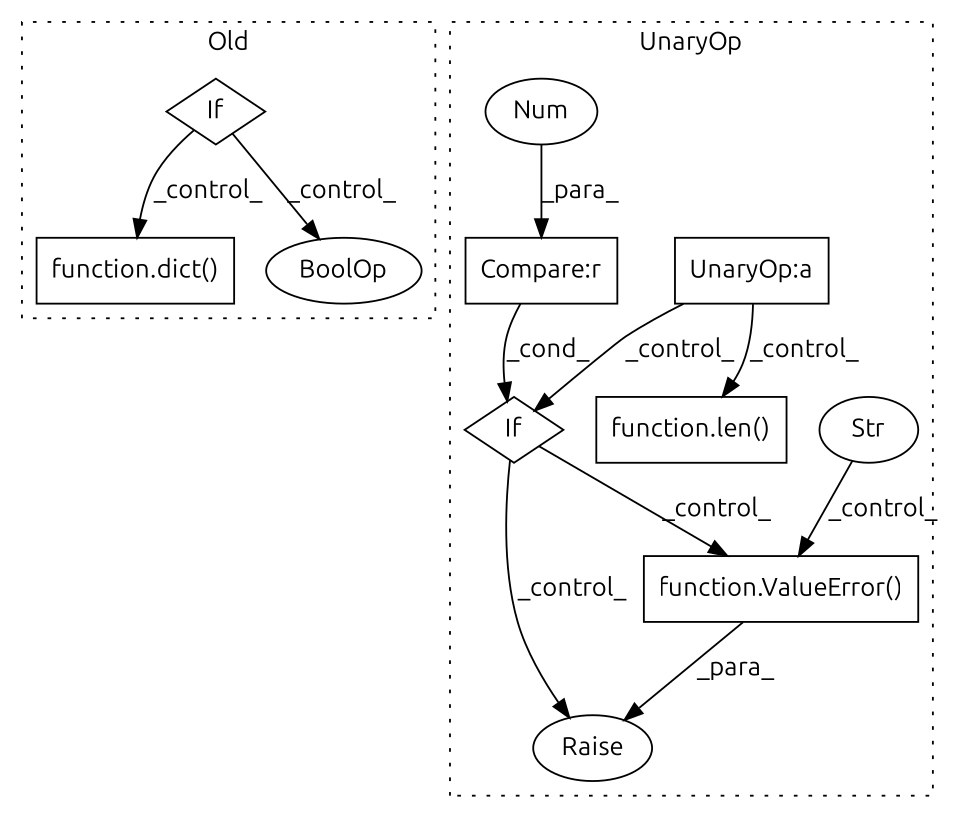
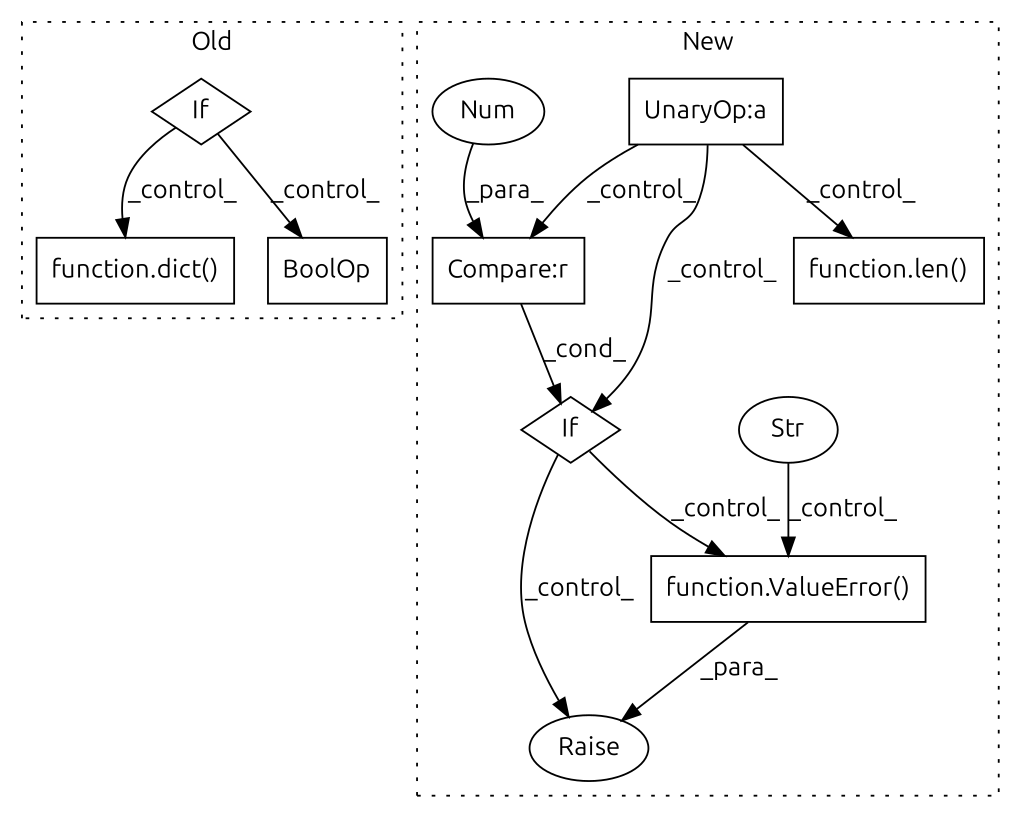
cluster "UnaryOp": label "UnaryOp" -> "New"
edge "UnaryOp:a" -> "Compare:r": added, label "_control_"
node "BoolOp": shape ellipse -> box
